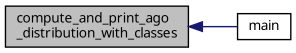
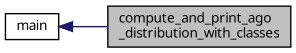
edge "main" -> "compute_and_print_ago _distribution_with_classes": reversed
